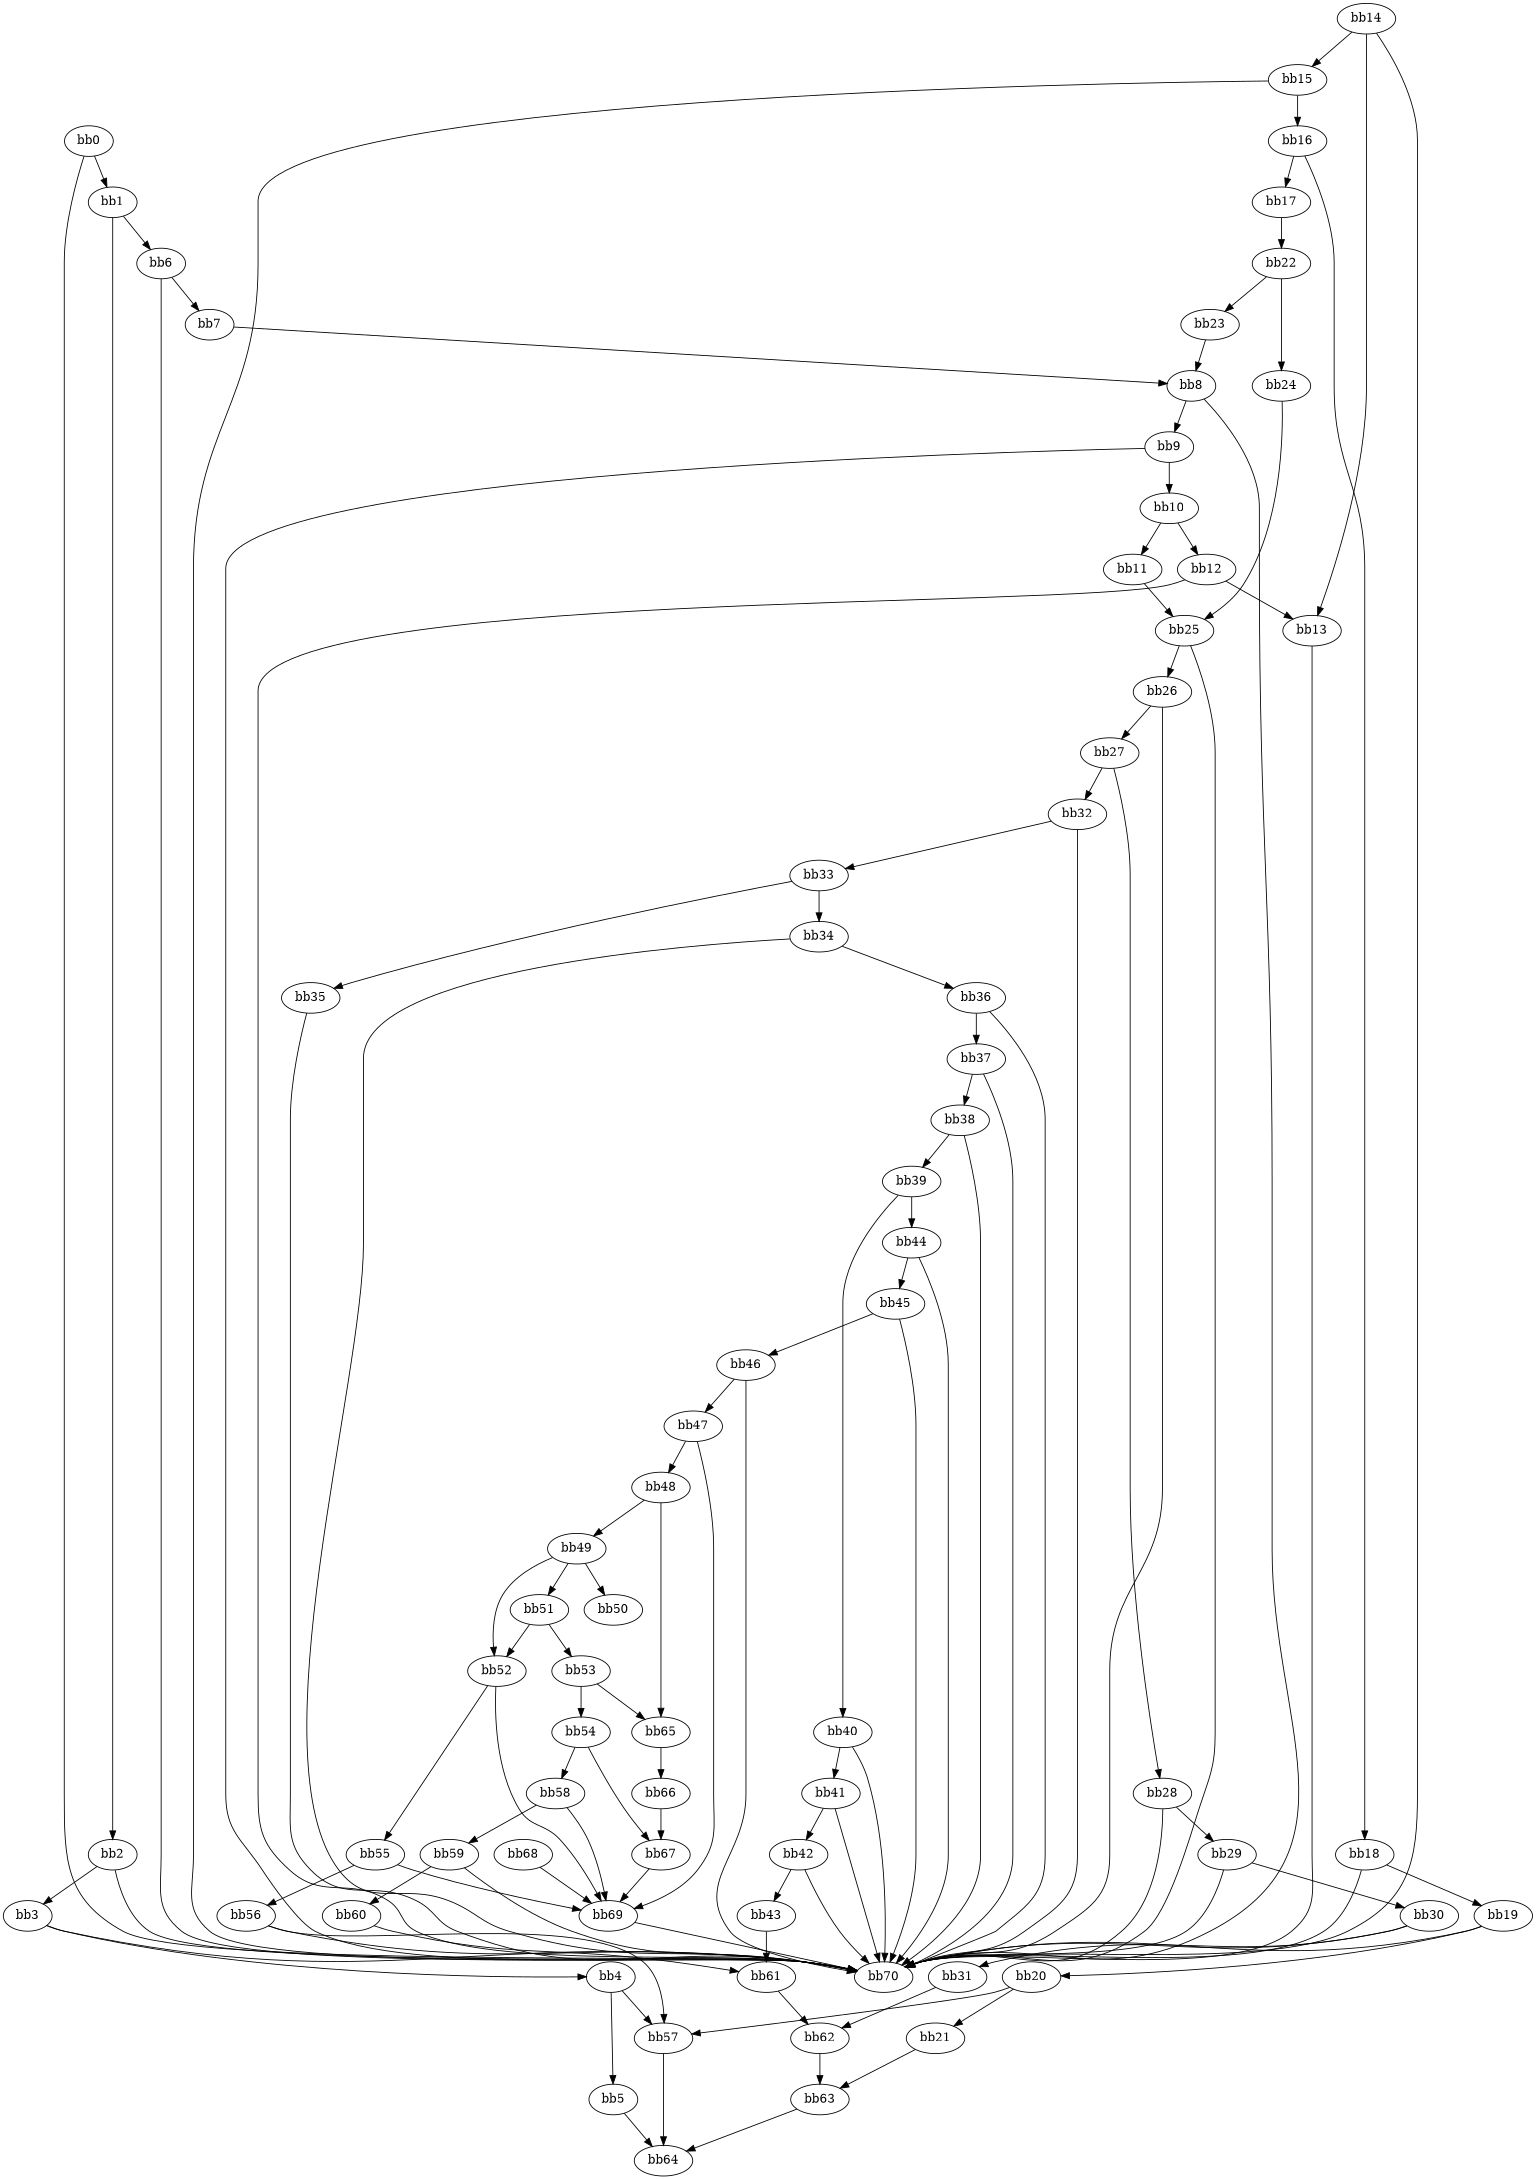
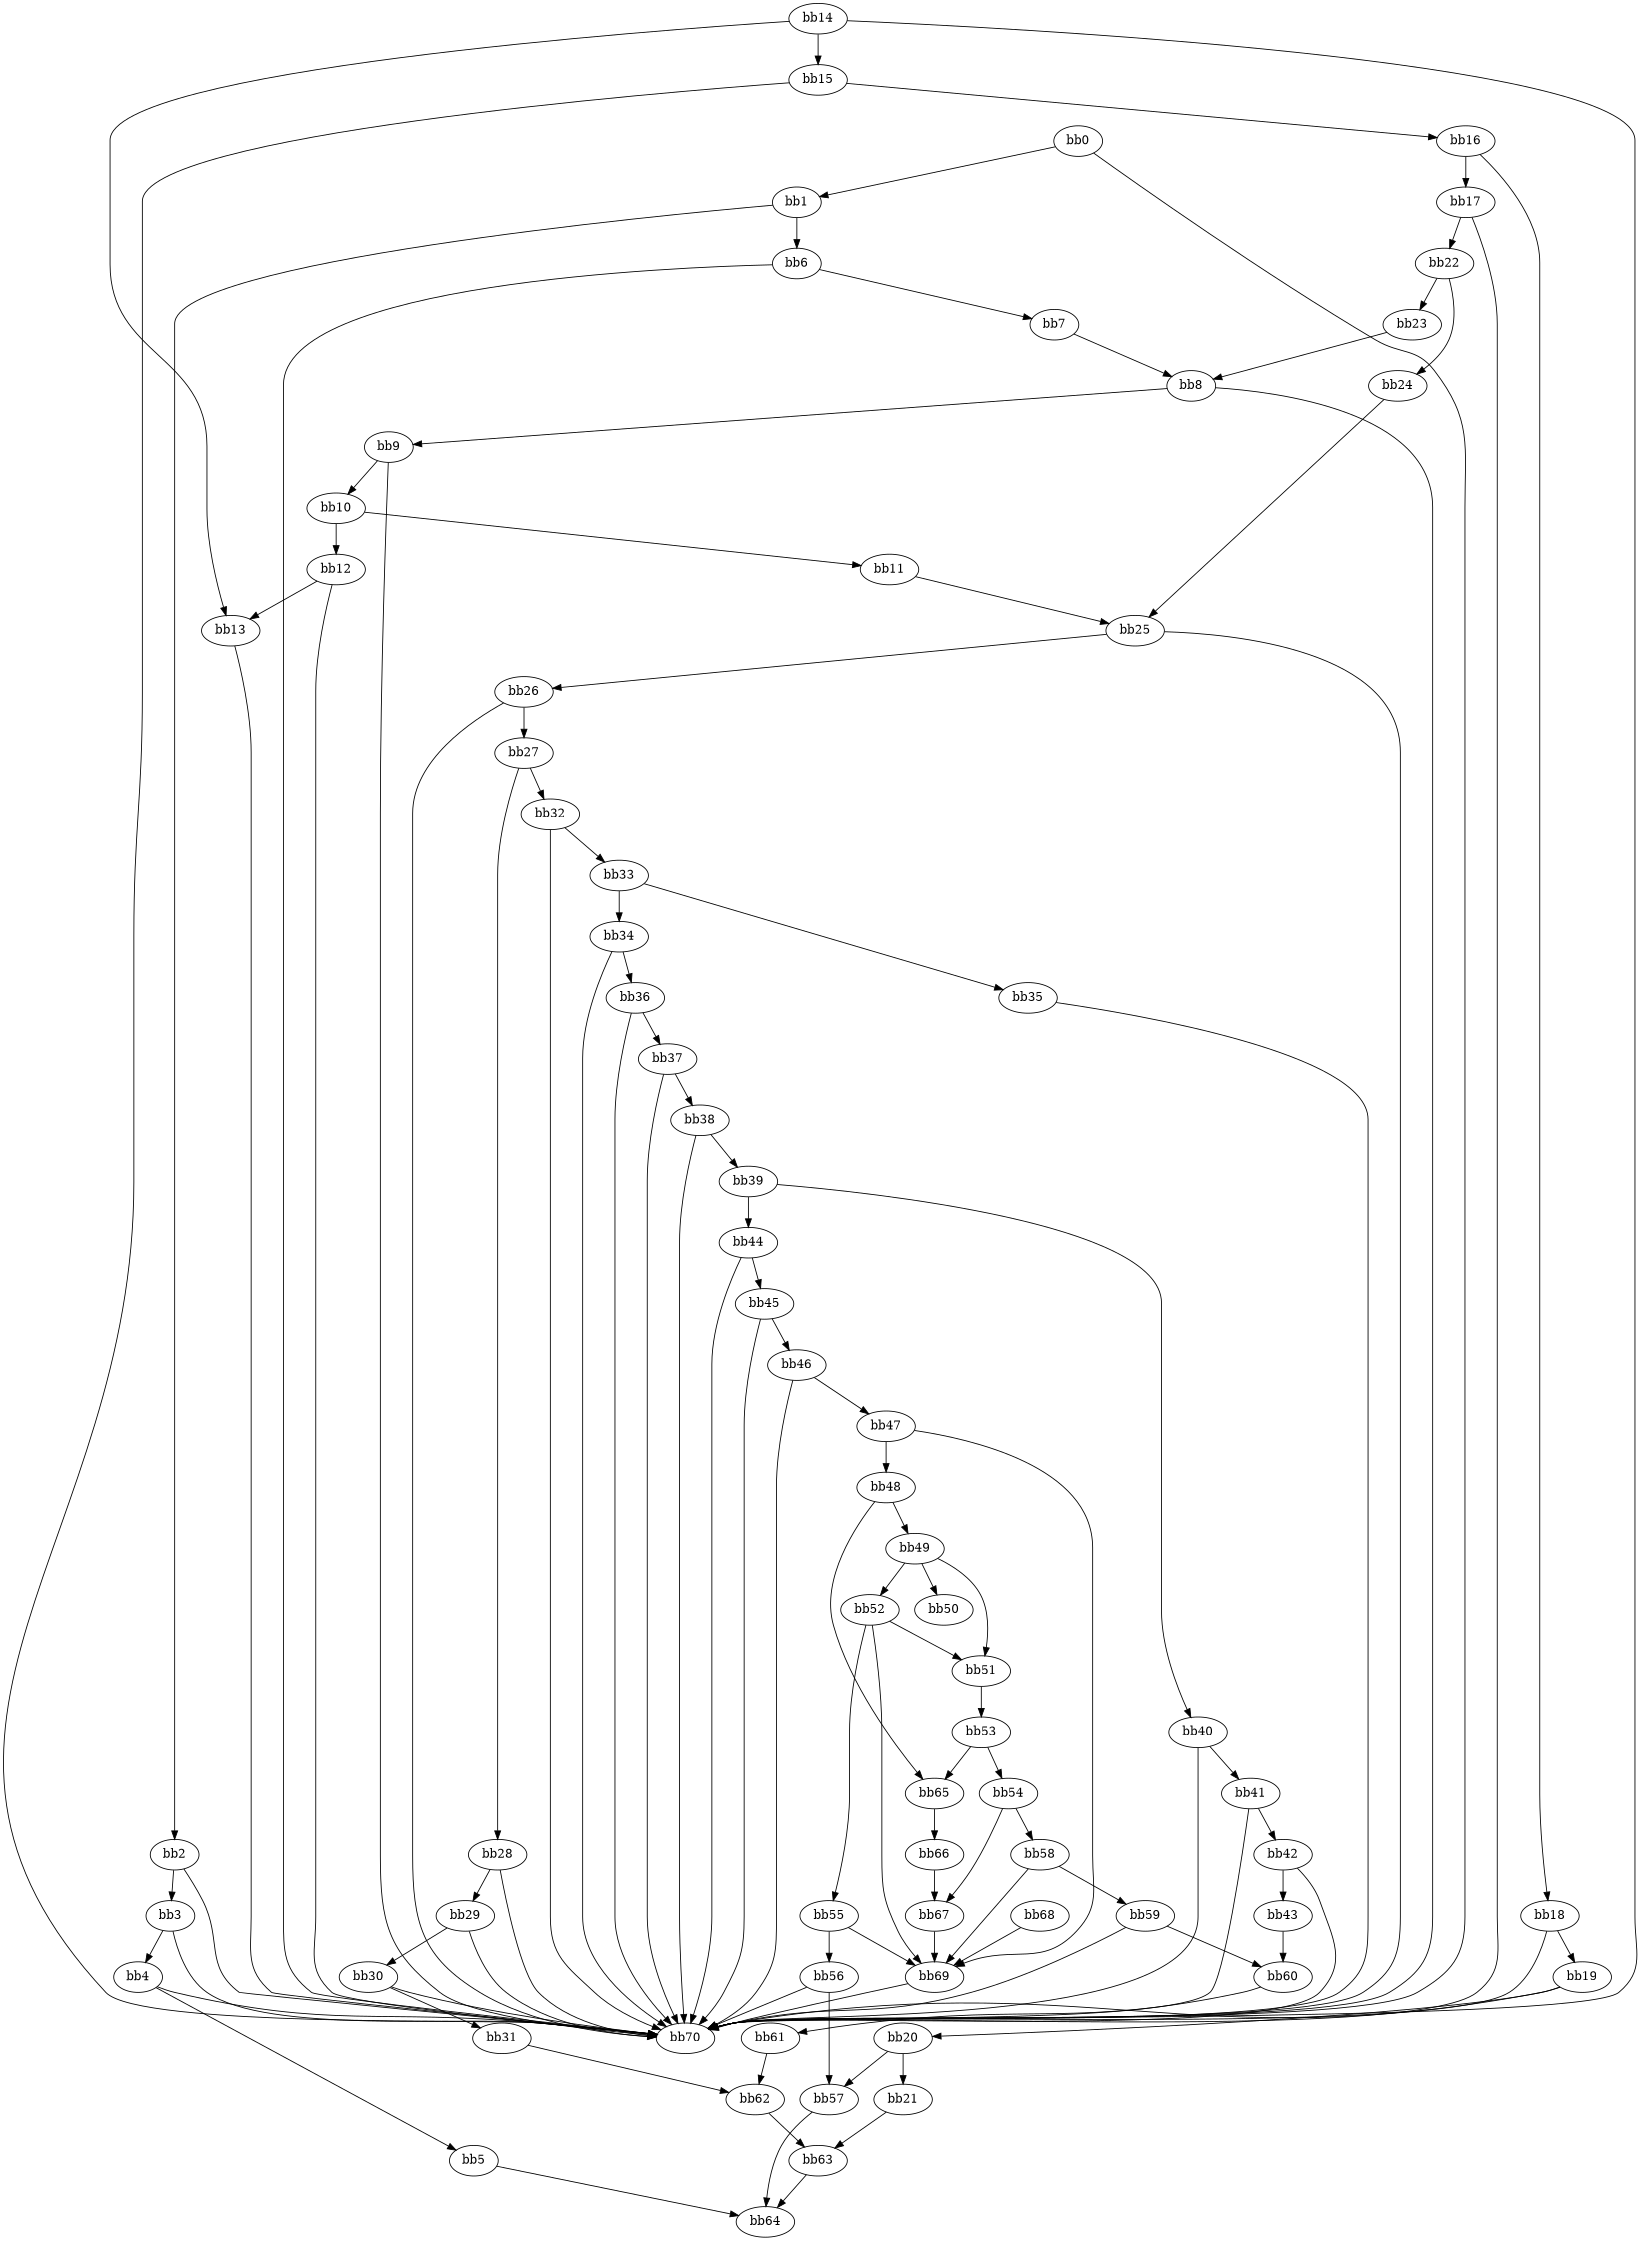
edge "bb17" -> "bb70": added
edge "bb51" -> "bb52": reversed
edge "bb43" -> "bb61": now "bb43" -> "bb60"
edge "bb4" -> "bb57": now "bb4" -> "bb70"
